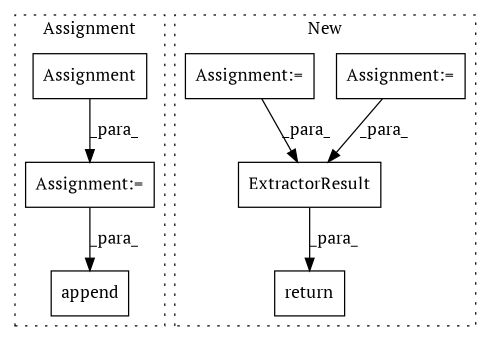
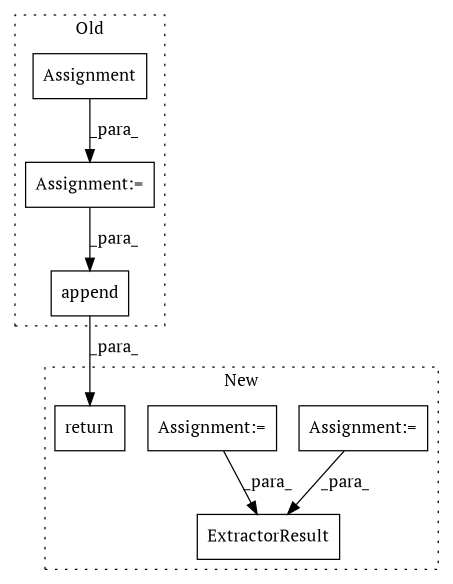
cluster "Assignment": label "Assignment" -> "Old"
edge "ExtractorResult" -> "return": now "append" -> "return"
